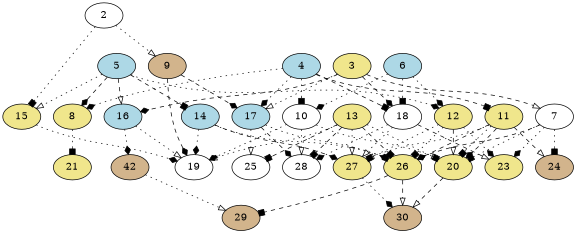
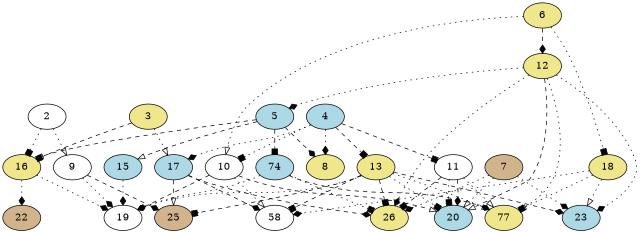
edge "2" -> "15": now "2" -> "16"
node "9": fillcolor tan -> white
node "6": fillcolor lightblue -> khaki
edge "6" -> "12": style dotted -> dashed
edge "9" -> "17": now "9" -> "25"
edge "3" -> "18": removed
edge "5" -> "15": style dotted -> dashed
edge "5" -> "12": reversed
edge "3" -> "7": removed
edge "6" -> "10": arrowhead diamond -> onormal
edge "4" -> "18": now "4" -> "13"
edge "3" -> "16": arrowhead diamond -> box
edge "9" -> "19": style dashed -> dotted
node "15": fillcolor khaki -> lightblue
node "16": fillcolor lightblue -> khaki
node "14": label "14" -> "74"
node "18": fillcolor white -> khaki
node "11": fillcolor khaki -> white
node "7": fillcolor white -> tan
edge "17" -> "25": style dotted -> dashed
edge "12" -> "26": arrowhead box -> diamond
edge "7" -> "26": style dashed -> dotted
edge "16" -> "19": arrowhead onormal -> diamond
edge "10" -> "20": style dotted -> dashed
edge "18" -> "23": style dashed -> dotted
edge "11" -> "26": arrowhead diamond -> box
edge "17" -> "26": style dotted -> dashed
edge "7" -> "20": arrowhead box -> onormal
edge "10" -> "19": style dotted -> dashed
node "21": removed
node "42": label "42" -> "22"
node "25": fillcolor white -> tan
node "28": label "28" -> "58"
node "27": label "27" -> "77"
node "20": fillcolor khaki -> lightblue
node "23": fillcolor khaki -> lightblue
node "24": removed
edge "13" -> "23": added
node "29": removed
node "30": removed
